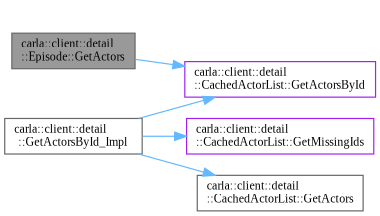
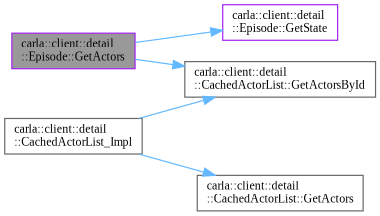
node "carla::client::detail ::Episode::GetState": added
node "carla::client::detail ::Episode::GetActors": color gray40 -> purple
node "carla::client::detail ::CachedActorList::GetActorsById": color purple -> gray40
node "carla::client::detail ::GetActorsById_Impl": label "carla::client::detail ::GetActorsById_Impl" -> "carla::client::detail ::CachedActorList_Impl"
node "carla::client::detail ::CachedActorList::GetMissingIds": removed
